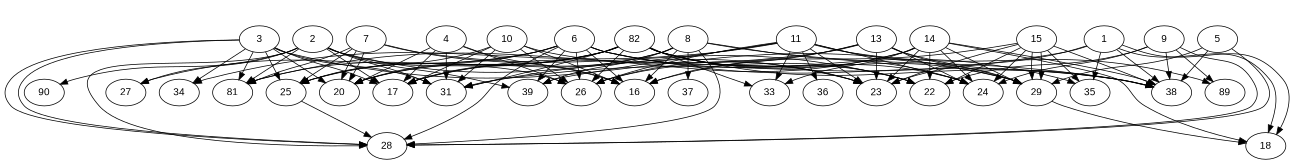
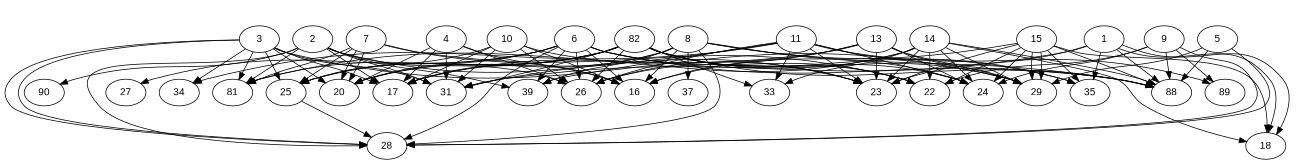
edge "8" -> "35": added
edge "2" -> "27": removed
node "36": removed
node "38": label "38" -> "88"
edge "29" -> "18": now "15" -> "18"
